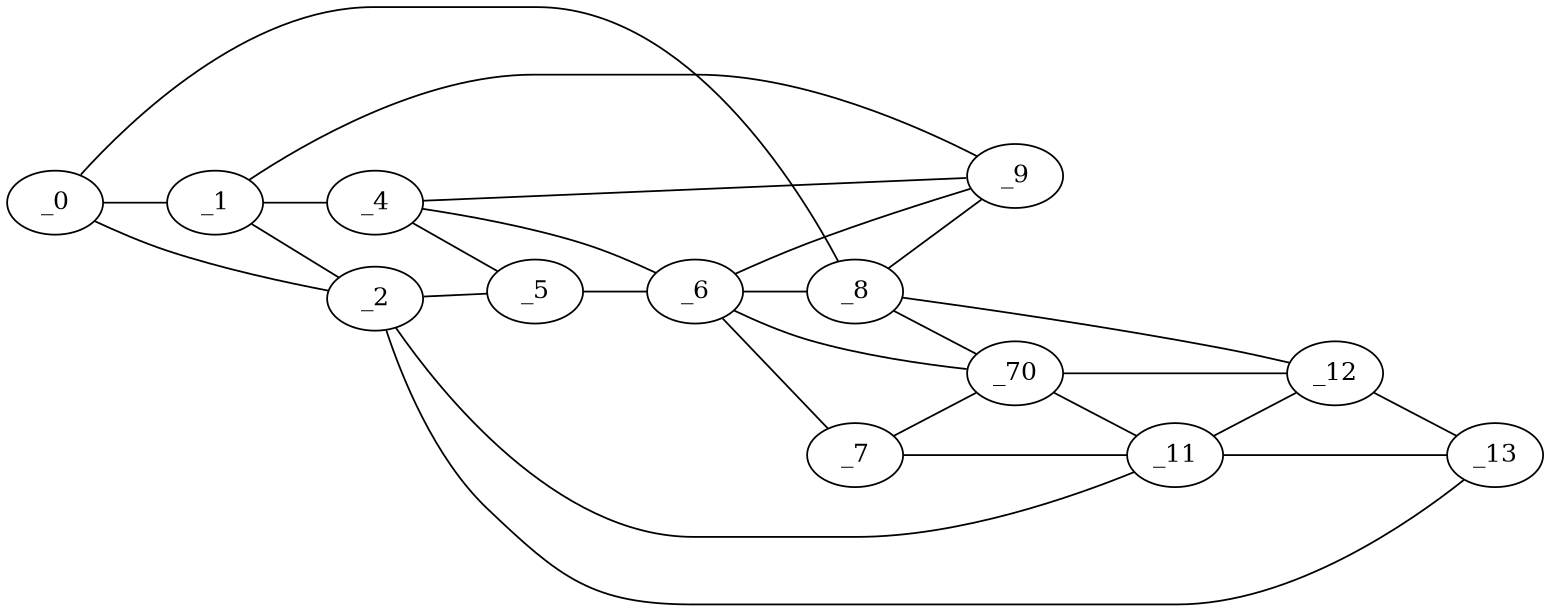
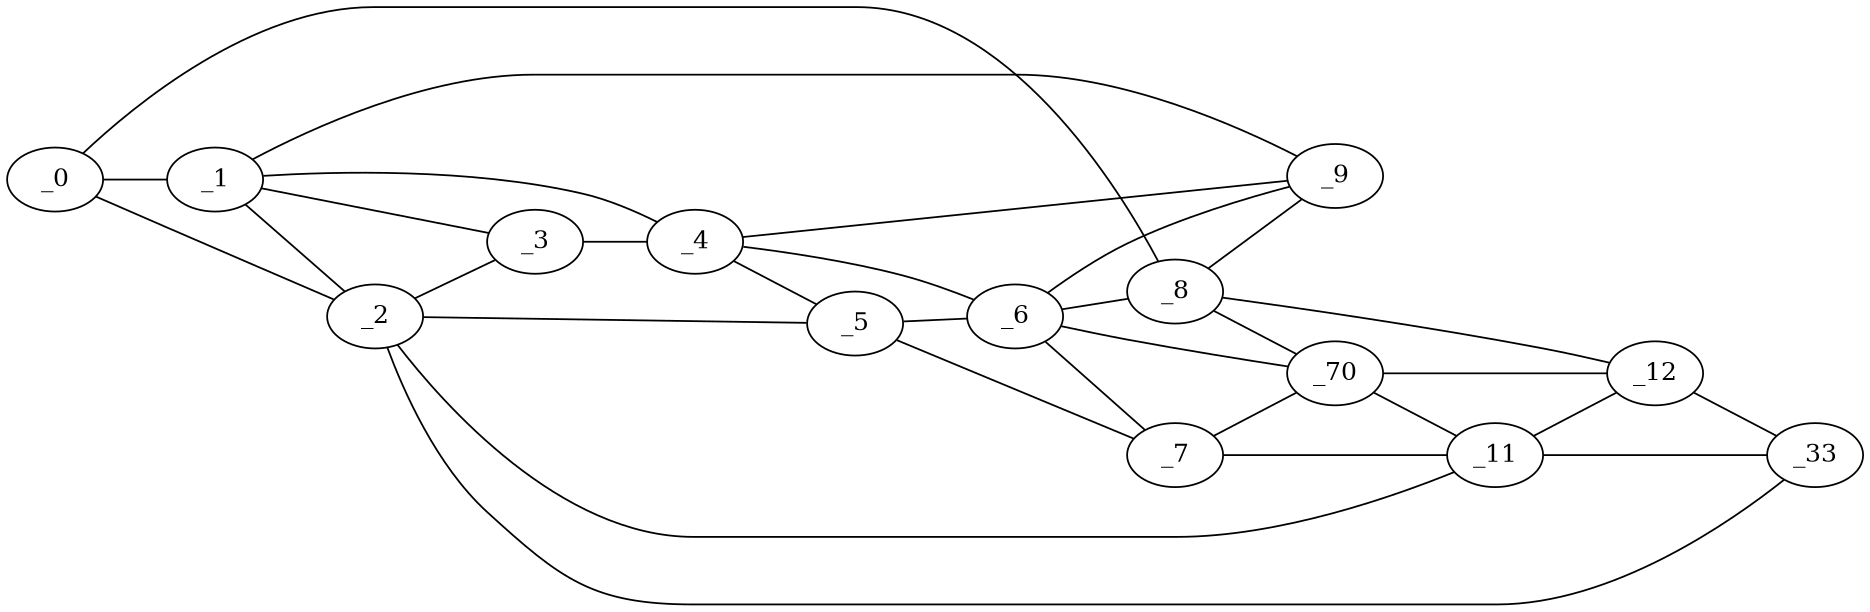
node "_3": added
edge "_5" -- "_7": added
node "_13": label "_13" -> "_33"
